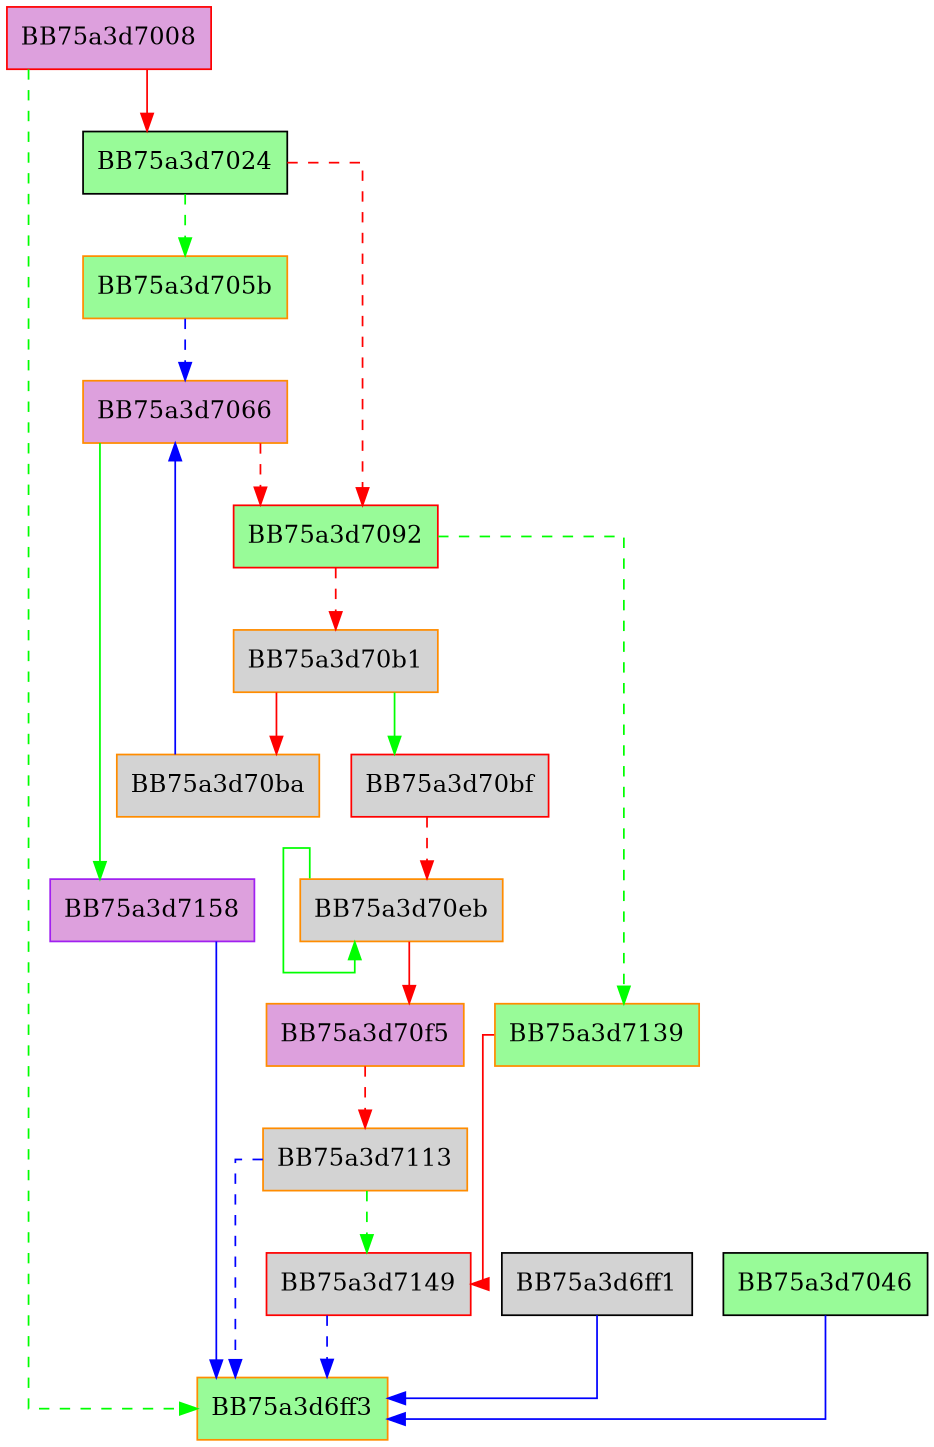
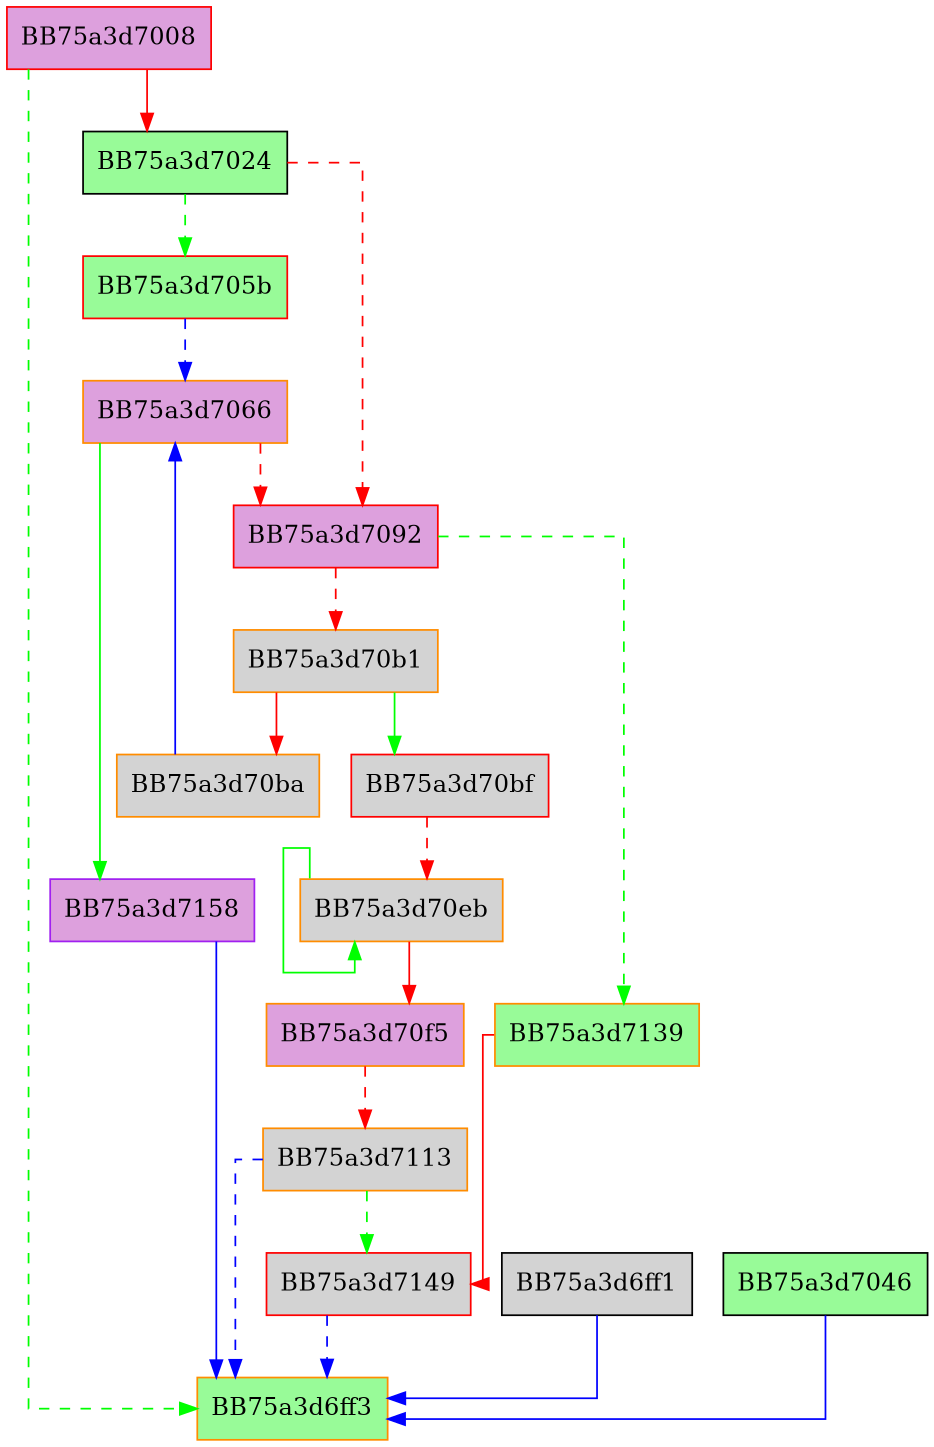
node "BB75a3d705b": color darkorange -> red
node "BB75a3d7092": fillcolor palegreen -> plum
